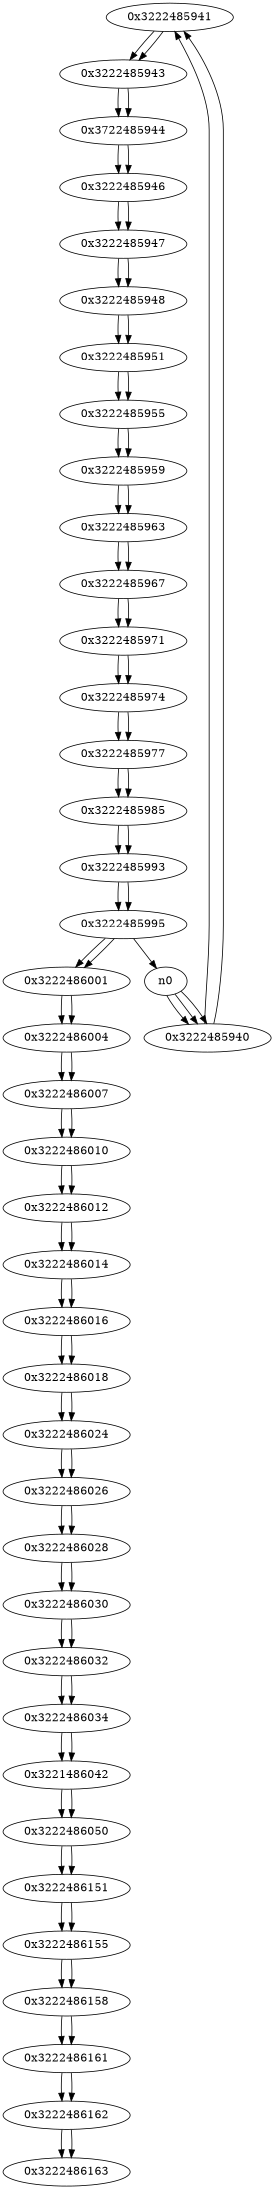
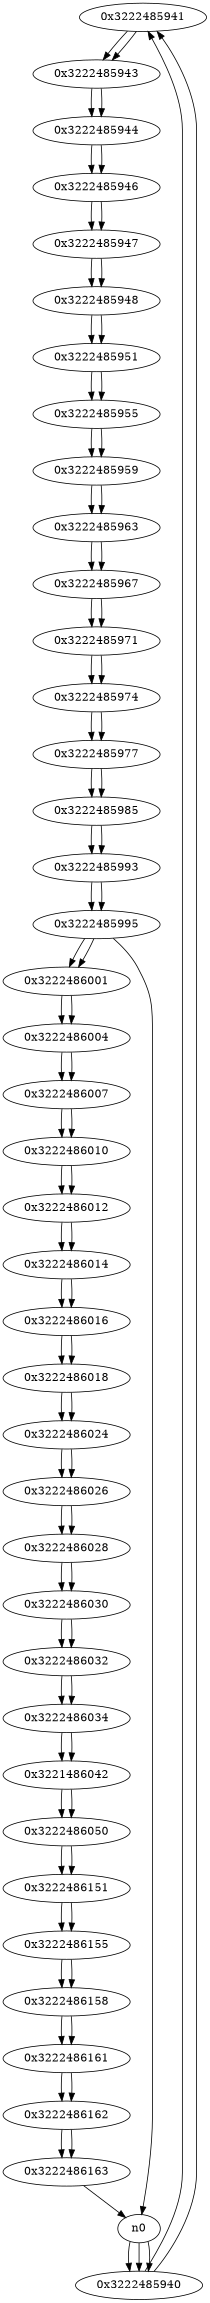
node "0x3722485944": label "0x3722485944" -> "0x3222485944"
edge "0x3222486163" -> "n0": added
